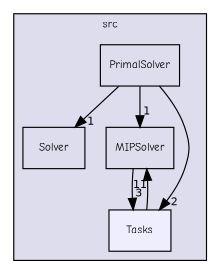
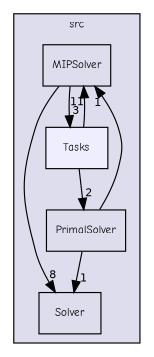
edge "PrimalSolver" -> "Tasks": reversed
edge "MIPSolver" -> "Solver": added
